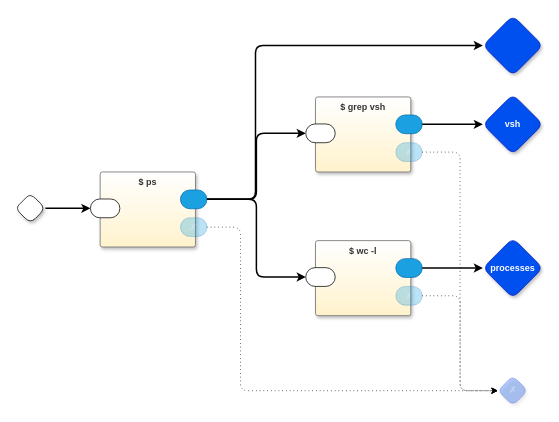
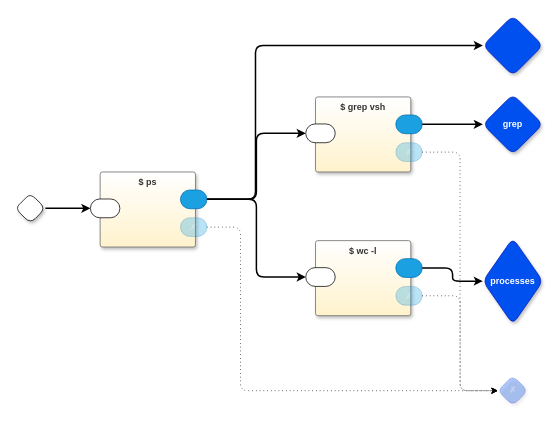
node "vsh": label "vsh" -> "grep"
node "processes": size 60x60 -> 60x86
